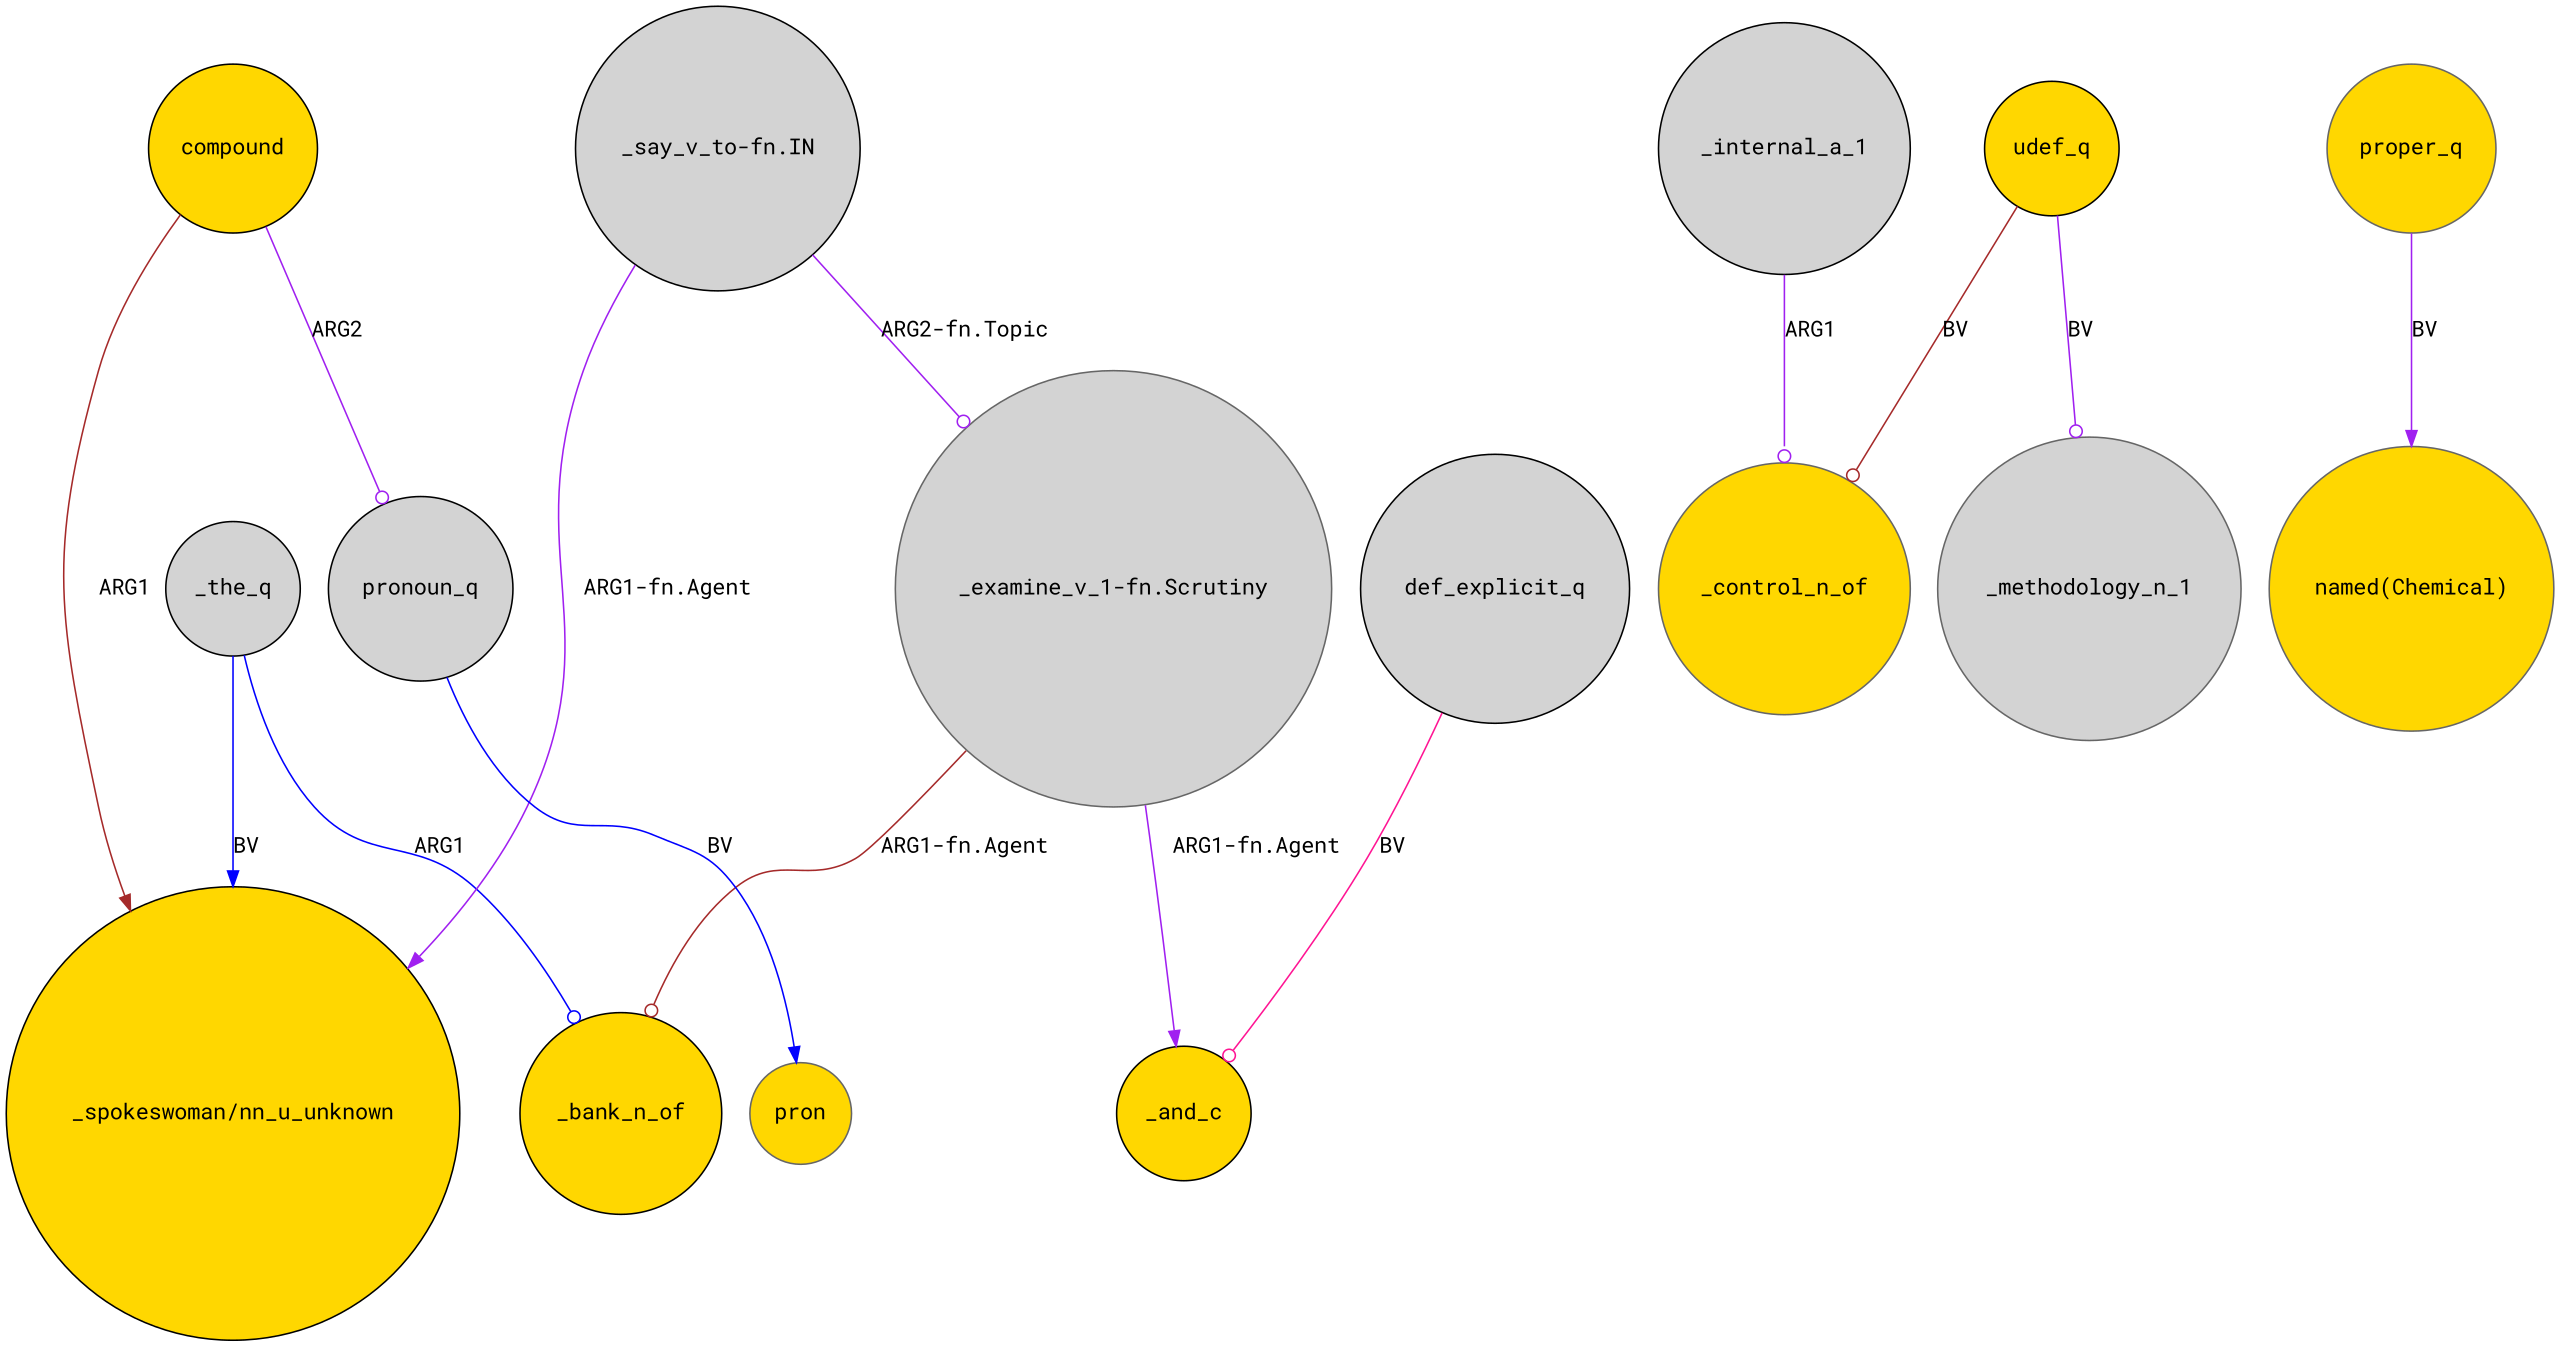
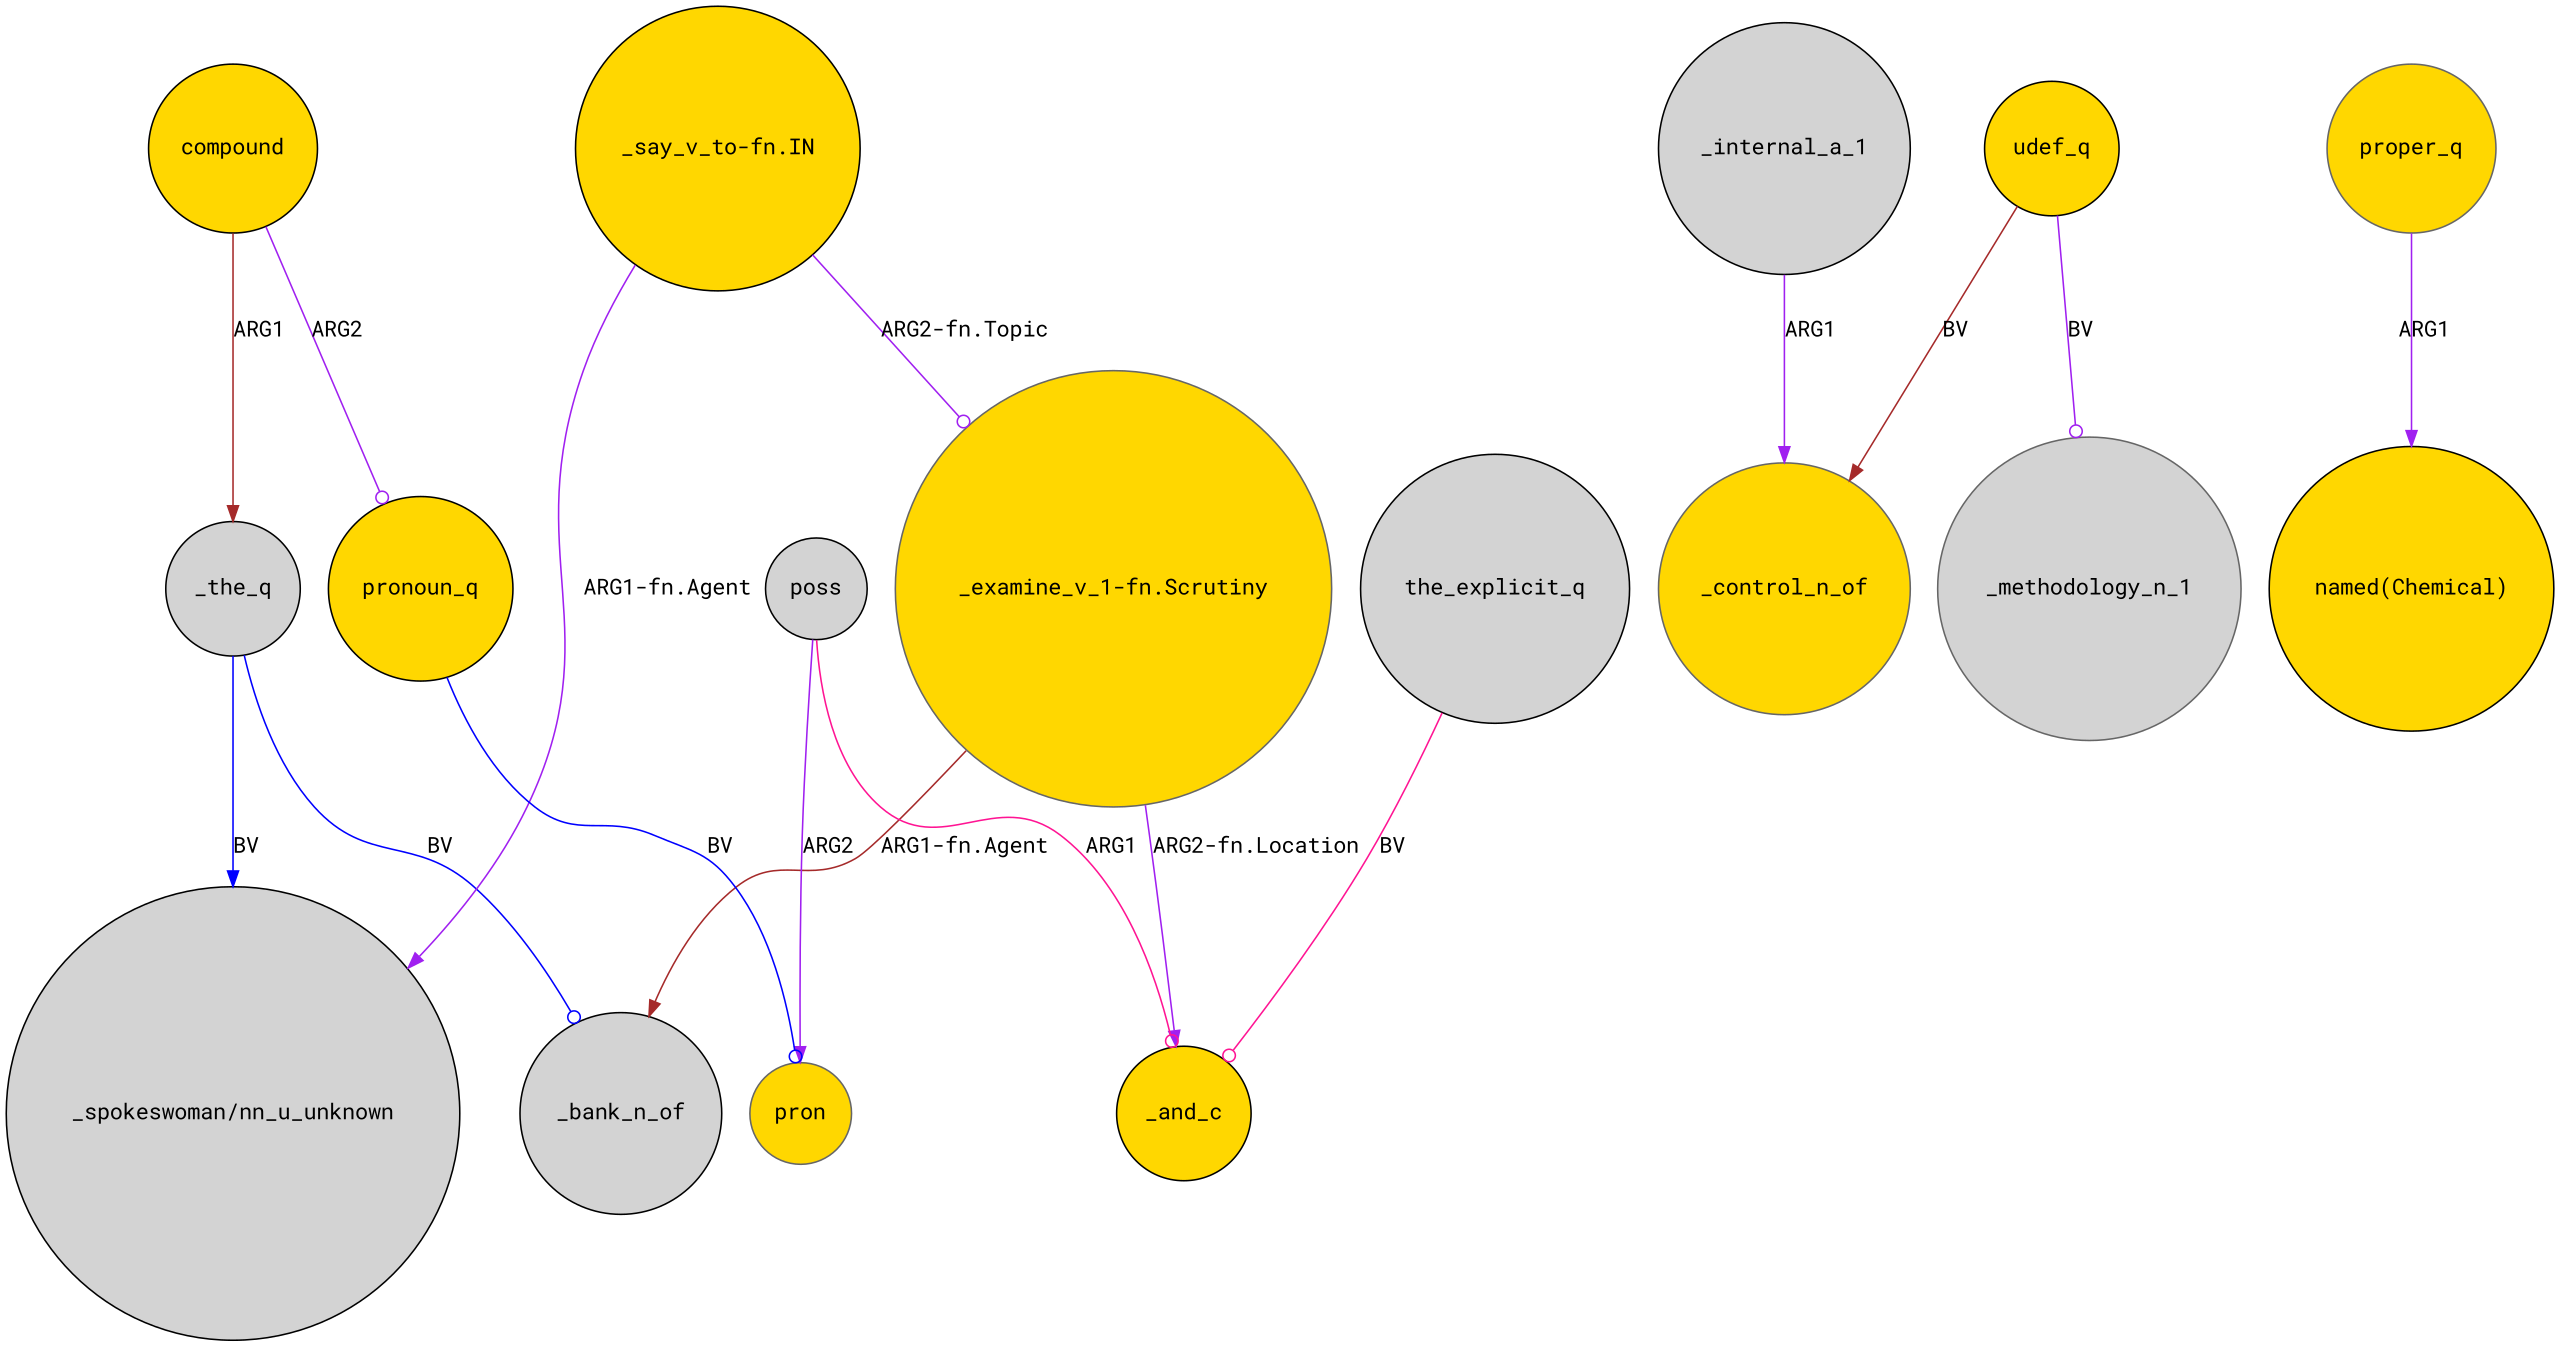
node "_say_v_to-fn.IN": fillcolor lightgrey -> gold
edge "proper_q" -> "named(Chemical)": label "BV" -> "ARG1"
edge "udef_q" -> "_control_n_of": arrowhead odot -> normal
edge "_internal_a_1" -> "_control_n_of": arrowhead odot -> normal
edge "compound" -> "_spokeswoman/nn_u_unknown": now "compound" -> "_the_q"
node "pronoun_q": fillcolor lightgrey -> gold
node "poss": added
node "_examine_v_1-fn.Scrutiny": fillcolor lightgrey -> gold
node "def_explicit_q": label "def_explicit_q" -> "the_explicit_q"
node "named(Chemical)": color gray40 -> black
edge "pronoun_q" -> "pron": arrowhead normal -> odot
edge "_the_q" -> "_bank_n_of": label "ARG1" -> "BV"
edge "_examine_v_1-fn.Scrutiny" -> "_and_c": label "ARG1-fn.Agent" -> "ARG2-fn.Location"
edge "_examine_v_1-fn.Scrutiny" -> "_bank_n_of": arrowhead odot -> normal
node "_spokeswoman/nn_u_unknown": fillcolor gold -> lightgrey
node "_bank_n_of": fillcolor gold -> lightgrey
